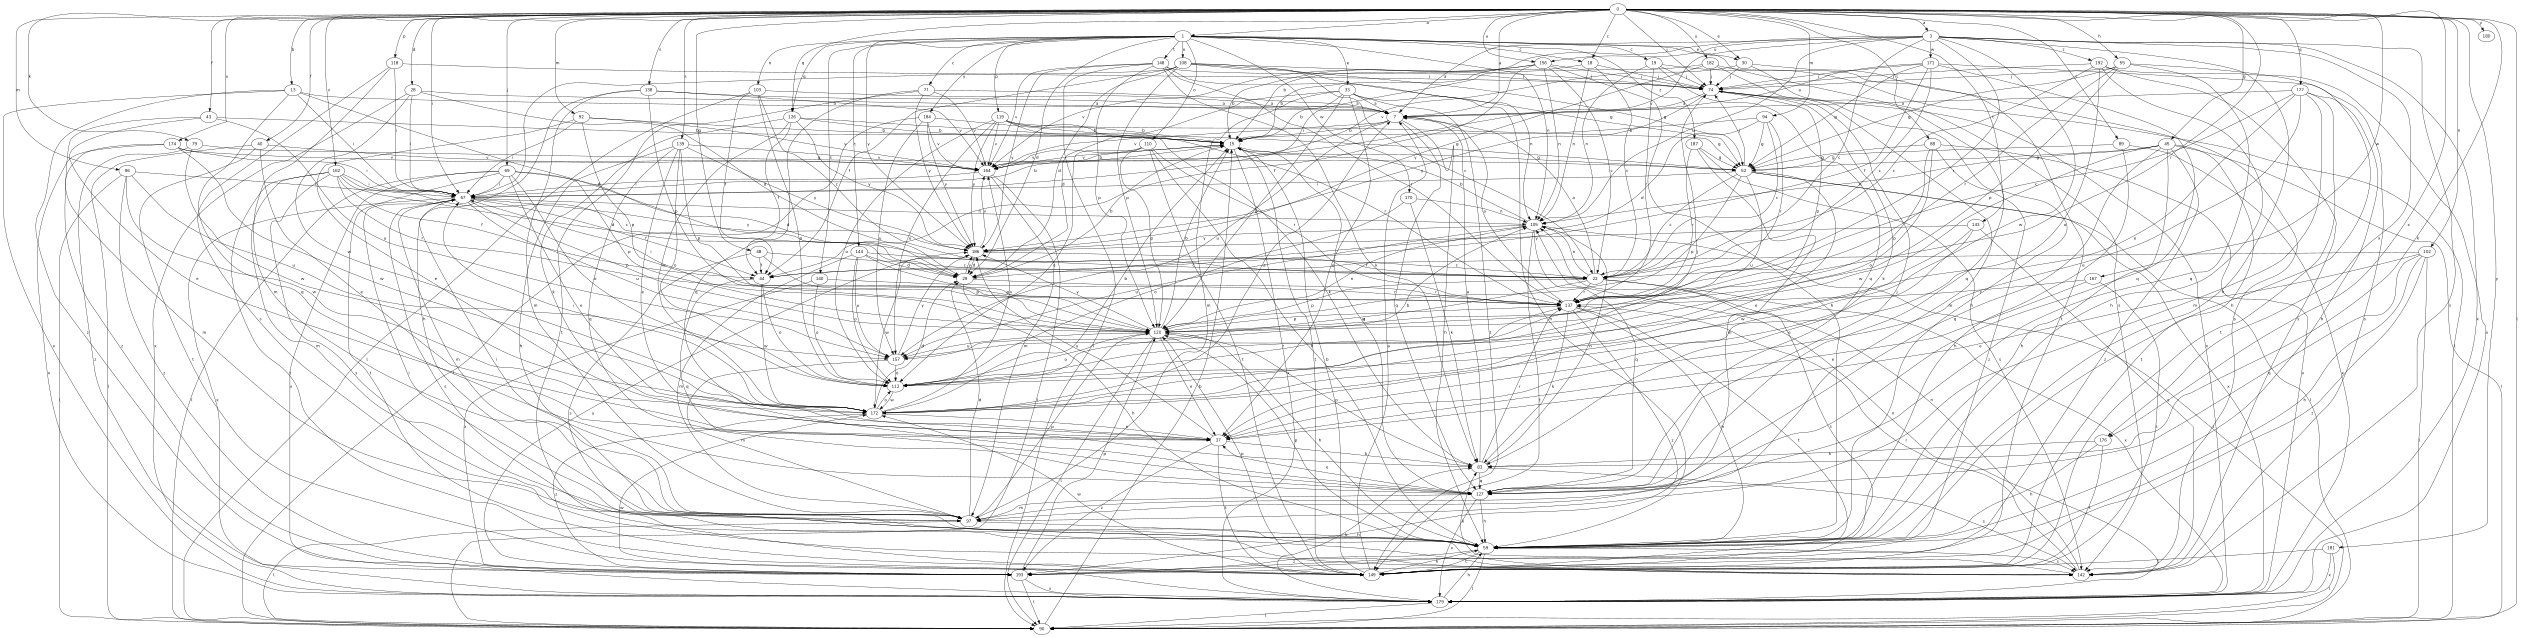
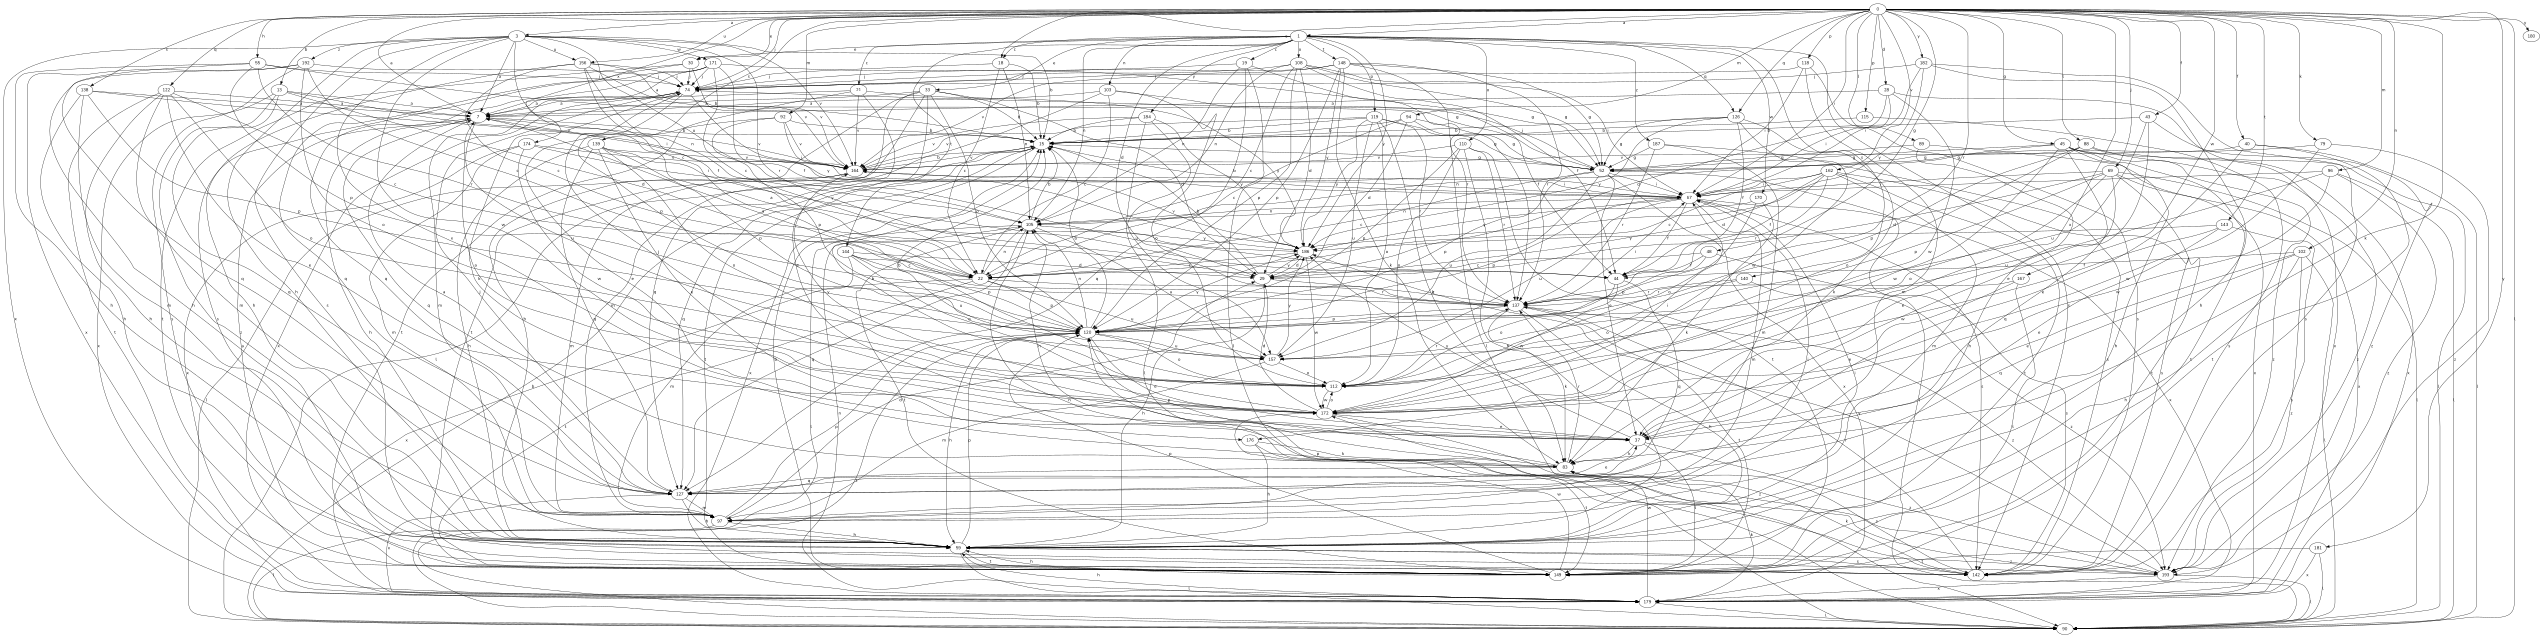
node "115": added
edge "112" -> "105": now "112" -> "15"
